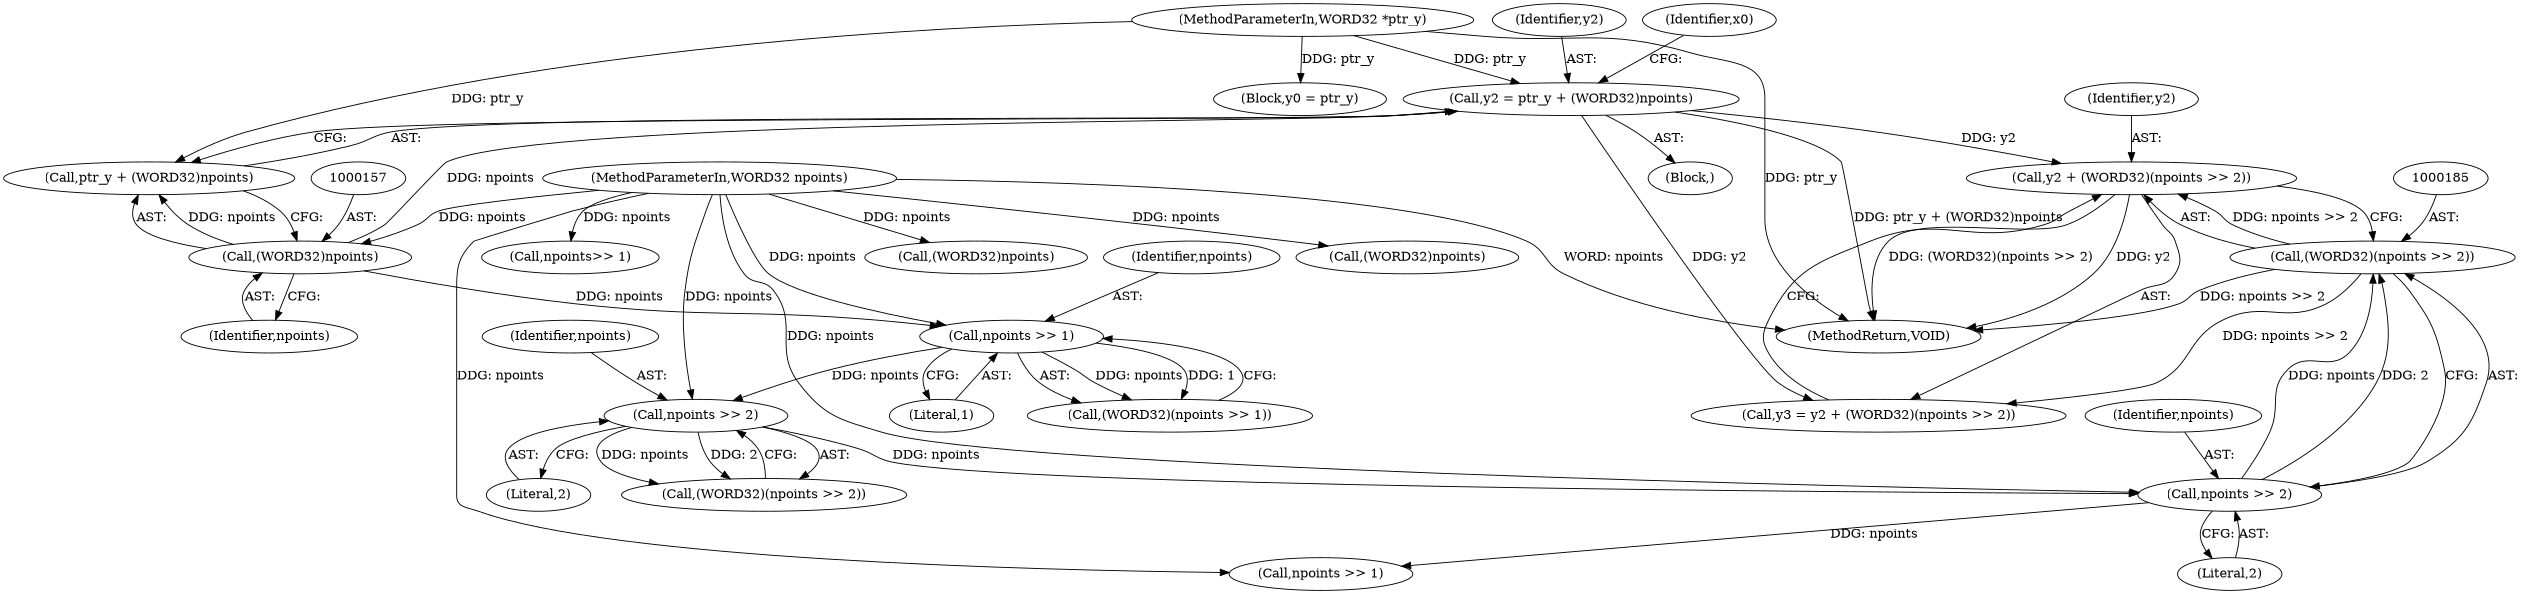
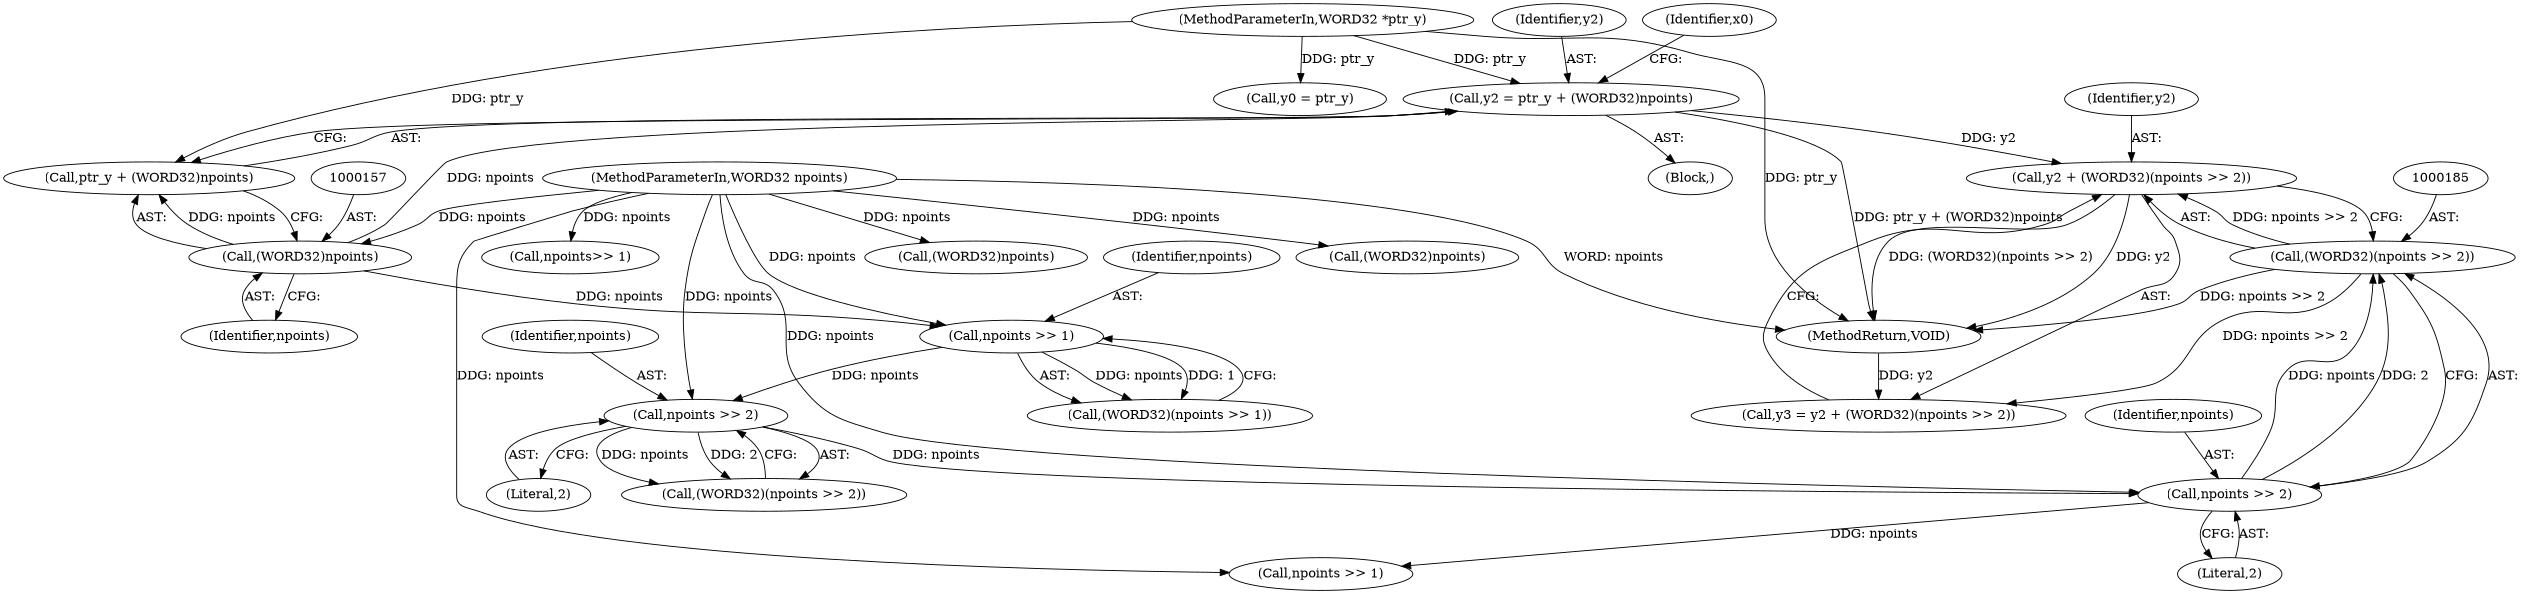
node "(Block,y0 = ptr_y)": label "(Block,y0 = ptr_y)" -> "(Call,y0 = ptr_y)"
edge "(Call,y2 = ptr_y + (WORD32)npoints)" -> "(Call,y3 = y2 + (WORD32)(npoints >> 2))": now "(MethodReturn,VOID)" -> "(Call,y3 = y2 + (WORD32)(npoints >> 2))"
node "(Literal,1)": removed
